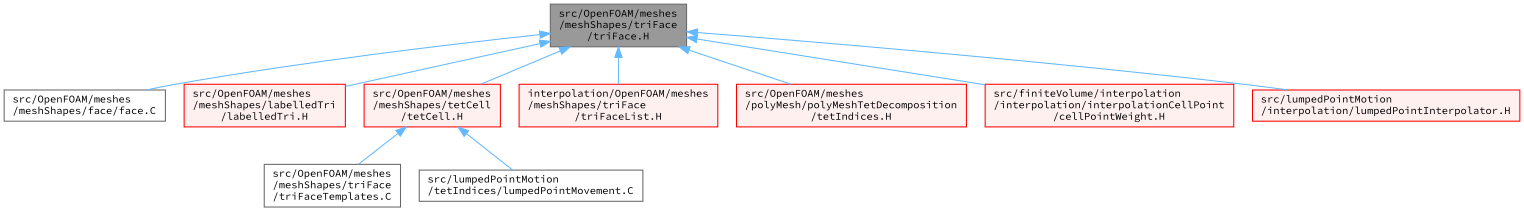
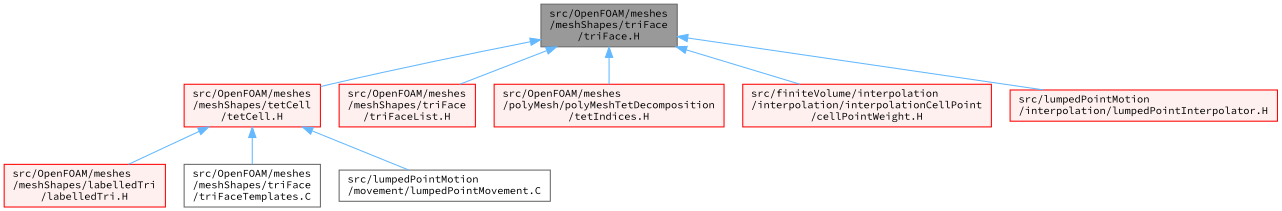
edge "src/OpenFOAM/meshes /meshShapes/labelledTri /labelledTri.H" -> "src/OpenFOAM/meshes /meshShapes/triFace /triFace.H": now "src/OpenFOAM/meshes /meshShapes/labelledTri /labelledTri.H" -> "src/OpenFOAM/meshes /meshShapes/tetCell /tetCell.H"
node "src/OpenFOAM/meshes /meshShapes/face/face.C": removed
node "interpolation/OpenFOAM/meshes /meshShapes/triFace /triFaceList.H": label "interpolation/OpenFOAM/meshes /meshShapes/triFace /triFaceList.H" -> "src/OpenFOAM/meshes /meshShapes/triFace /triFaceList.H"
node "src/lumpedPointMotion /tetIndices/lumpedPointMovement.C": label "src/lumpedPointMotion /tetIndices/lumpedPointMovement.C" -> "src/lumpedPointMotion /movement/lumpedPointMovement.C"
